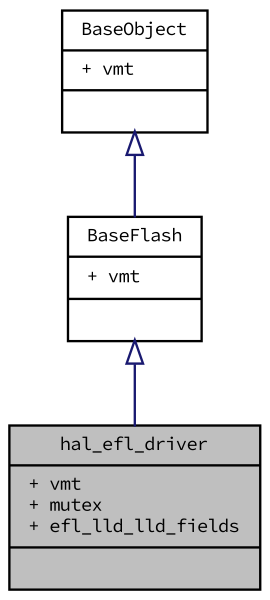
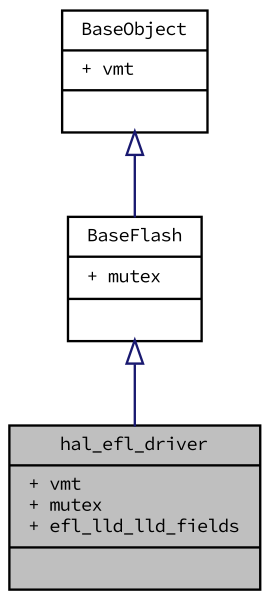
node "BaseFlash": text "+ vmt" -> "+ mutex"
